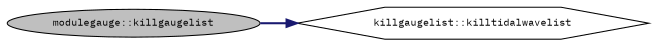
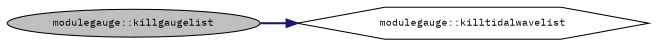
node "killgaugelist::killtidalwavelist": label "killgaugelist::killtidalwavelist" -> "modulegauge::killtidalwavelist"
